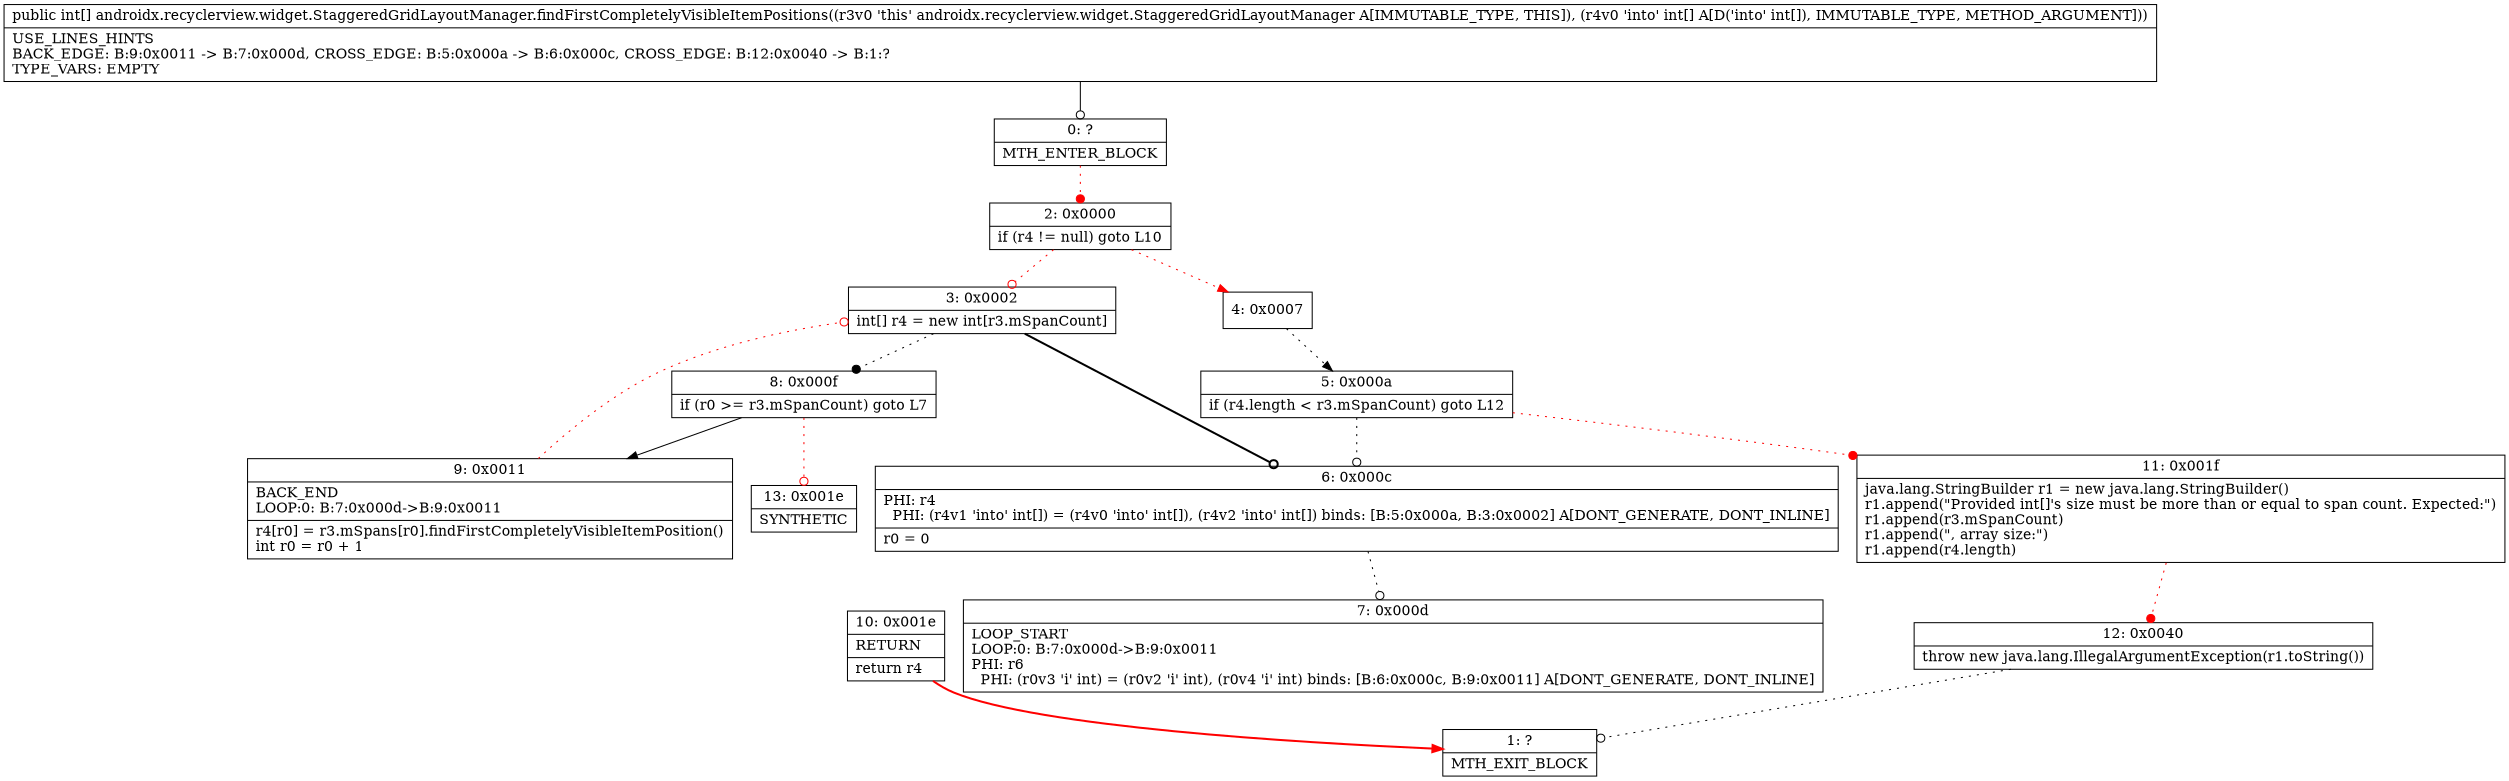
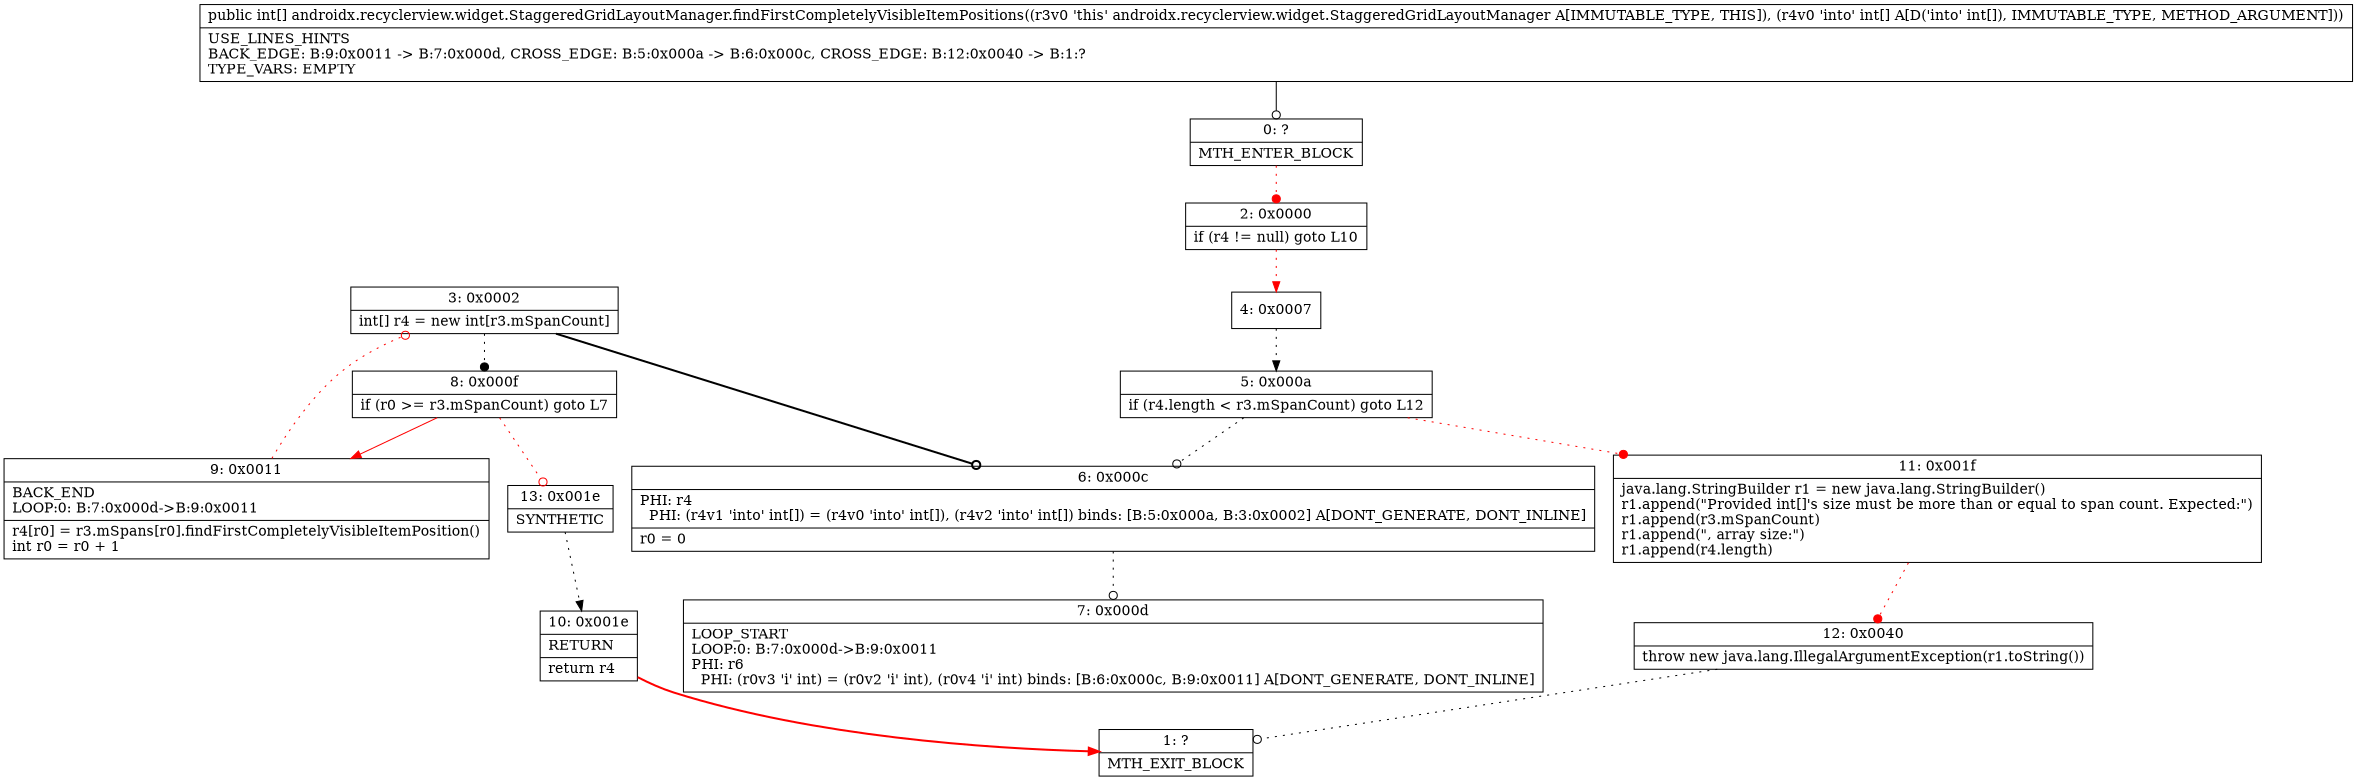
edge "2: 0x0000" -> "3: 0x0002": removed
edge "8: 0x000f" -> "9: 0x0011": color black -> red
edge "13: 0x001e" -> "10: 0x001e": added
